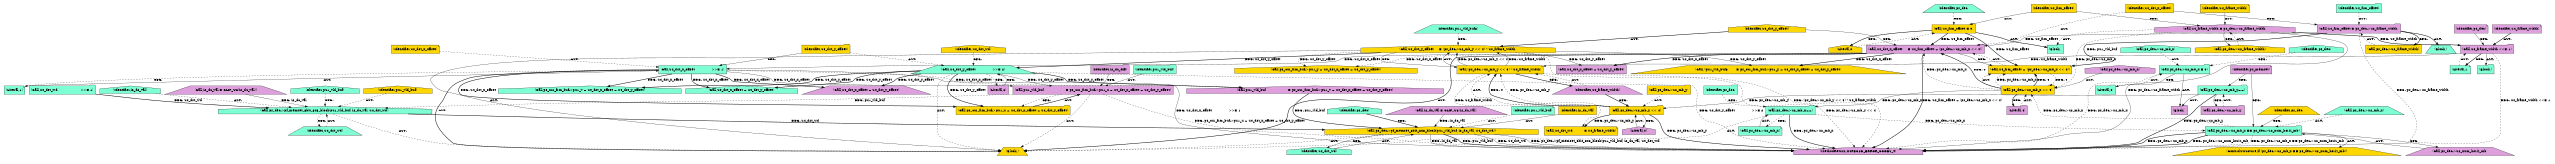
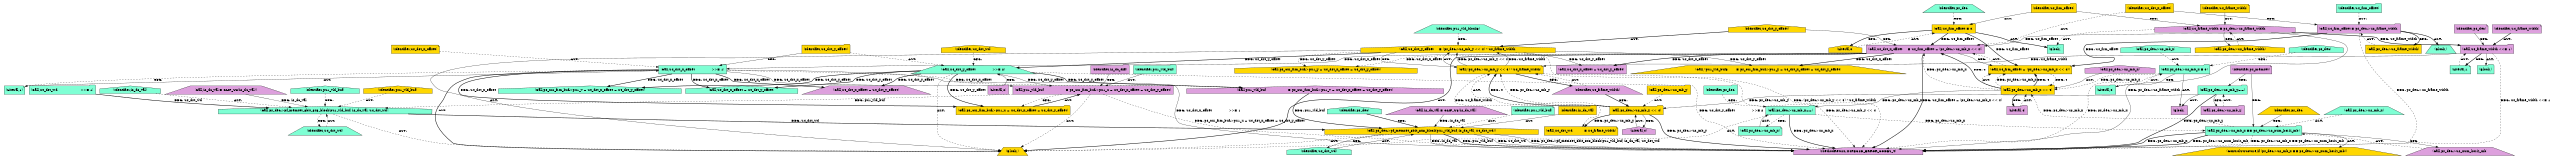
node "(Identifier,pu1_vld_buf8)": label "(Identifier,pu1_vld_buf8)" -> "(Identifier,pu1_vld_block8)"
edge "(Call,u4_frame_width = ps_dec->u2_frame_width)" -> "(Call,ps_dec->u2_mb_x << 4)": now "(Call,ps_dec->u2_mb_x = 0)" -> "(Call,ps_dec->u2_mb_x << 4)"
edge "(Call,u4_frm_offset = ps_dec->u2_frame_width)" -> "(Call,u4_frm_offset + (ps_dec->u2_mb_x << 4))": label "DDG: pu1_vld_buf" -> "DDG: u4_frm_offset"
edge "(Call,u4_dst_y_offset                >>= 2)" -> "(Literal,2)": removed, label "CFG:"
edge "(Identifier,ps_memset)" -> "(Call,ps_dec->u2_mb_x == ps_dec->u2_num_horiz_mb)": label "CFG: " -> "DDG: "
edge "(Call,ps_dec->u2_num_horiz_mb)" -> "(Call,ps_dec->u2_mb_x == ps_dec->u2_num_horiz_mb)": style solid -> dashed
